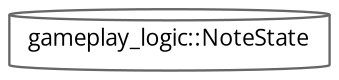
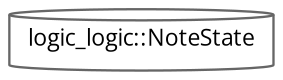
node "gameplay_logic::NoteState": label "gameplay_logic::NoteState" -> "logic_logic::NoteState"
